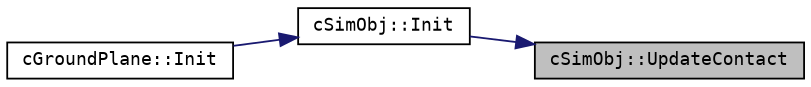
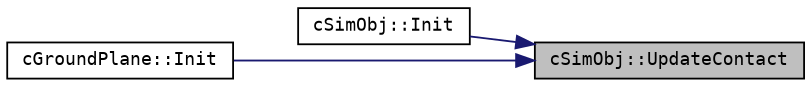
edge "cGroundPlane::Init" -> "cSimObj::Init": now "cGroundPlane::Init" -> "cSimObj::UpdateContact"
